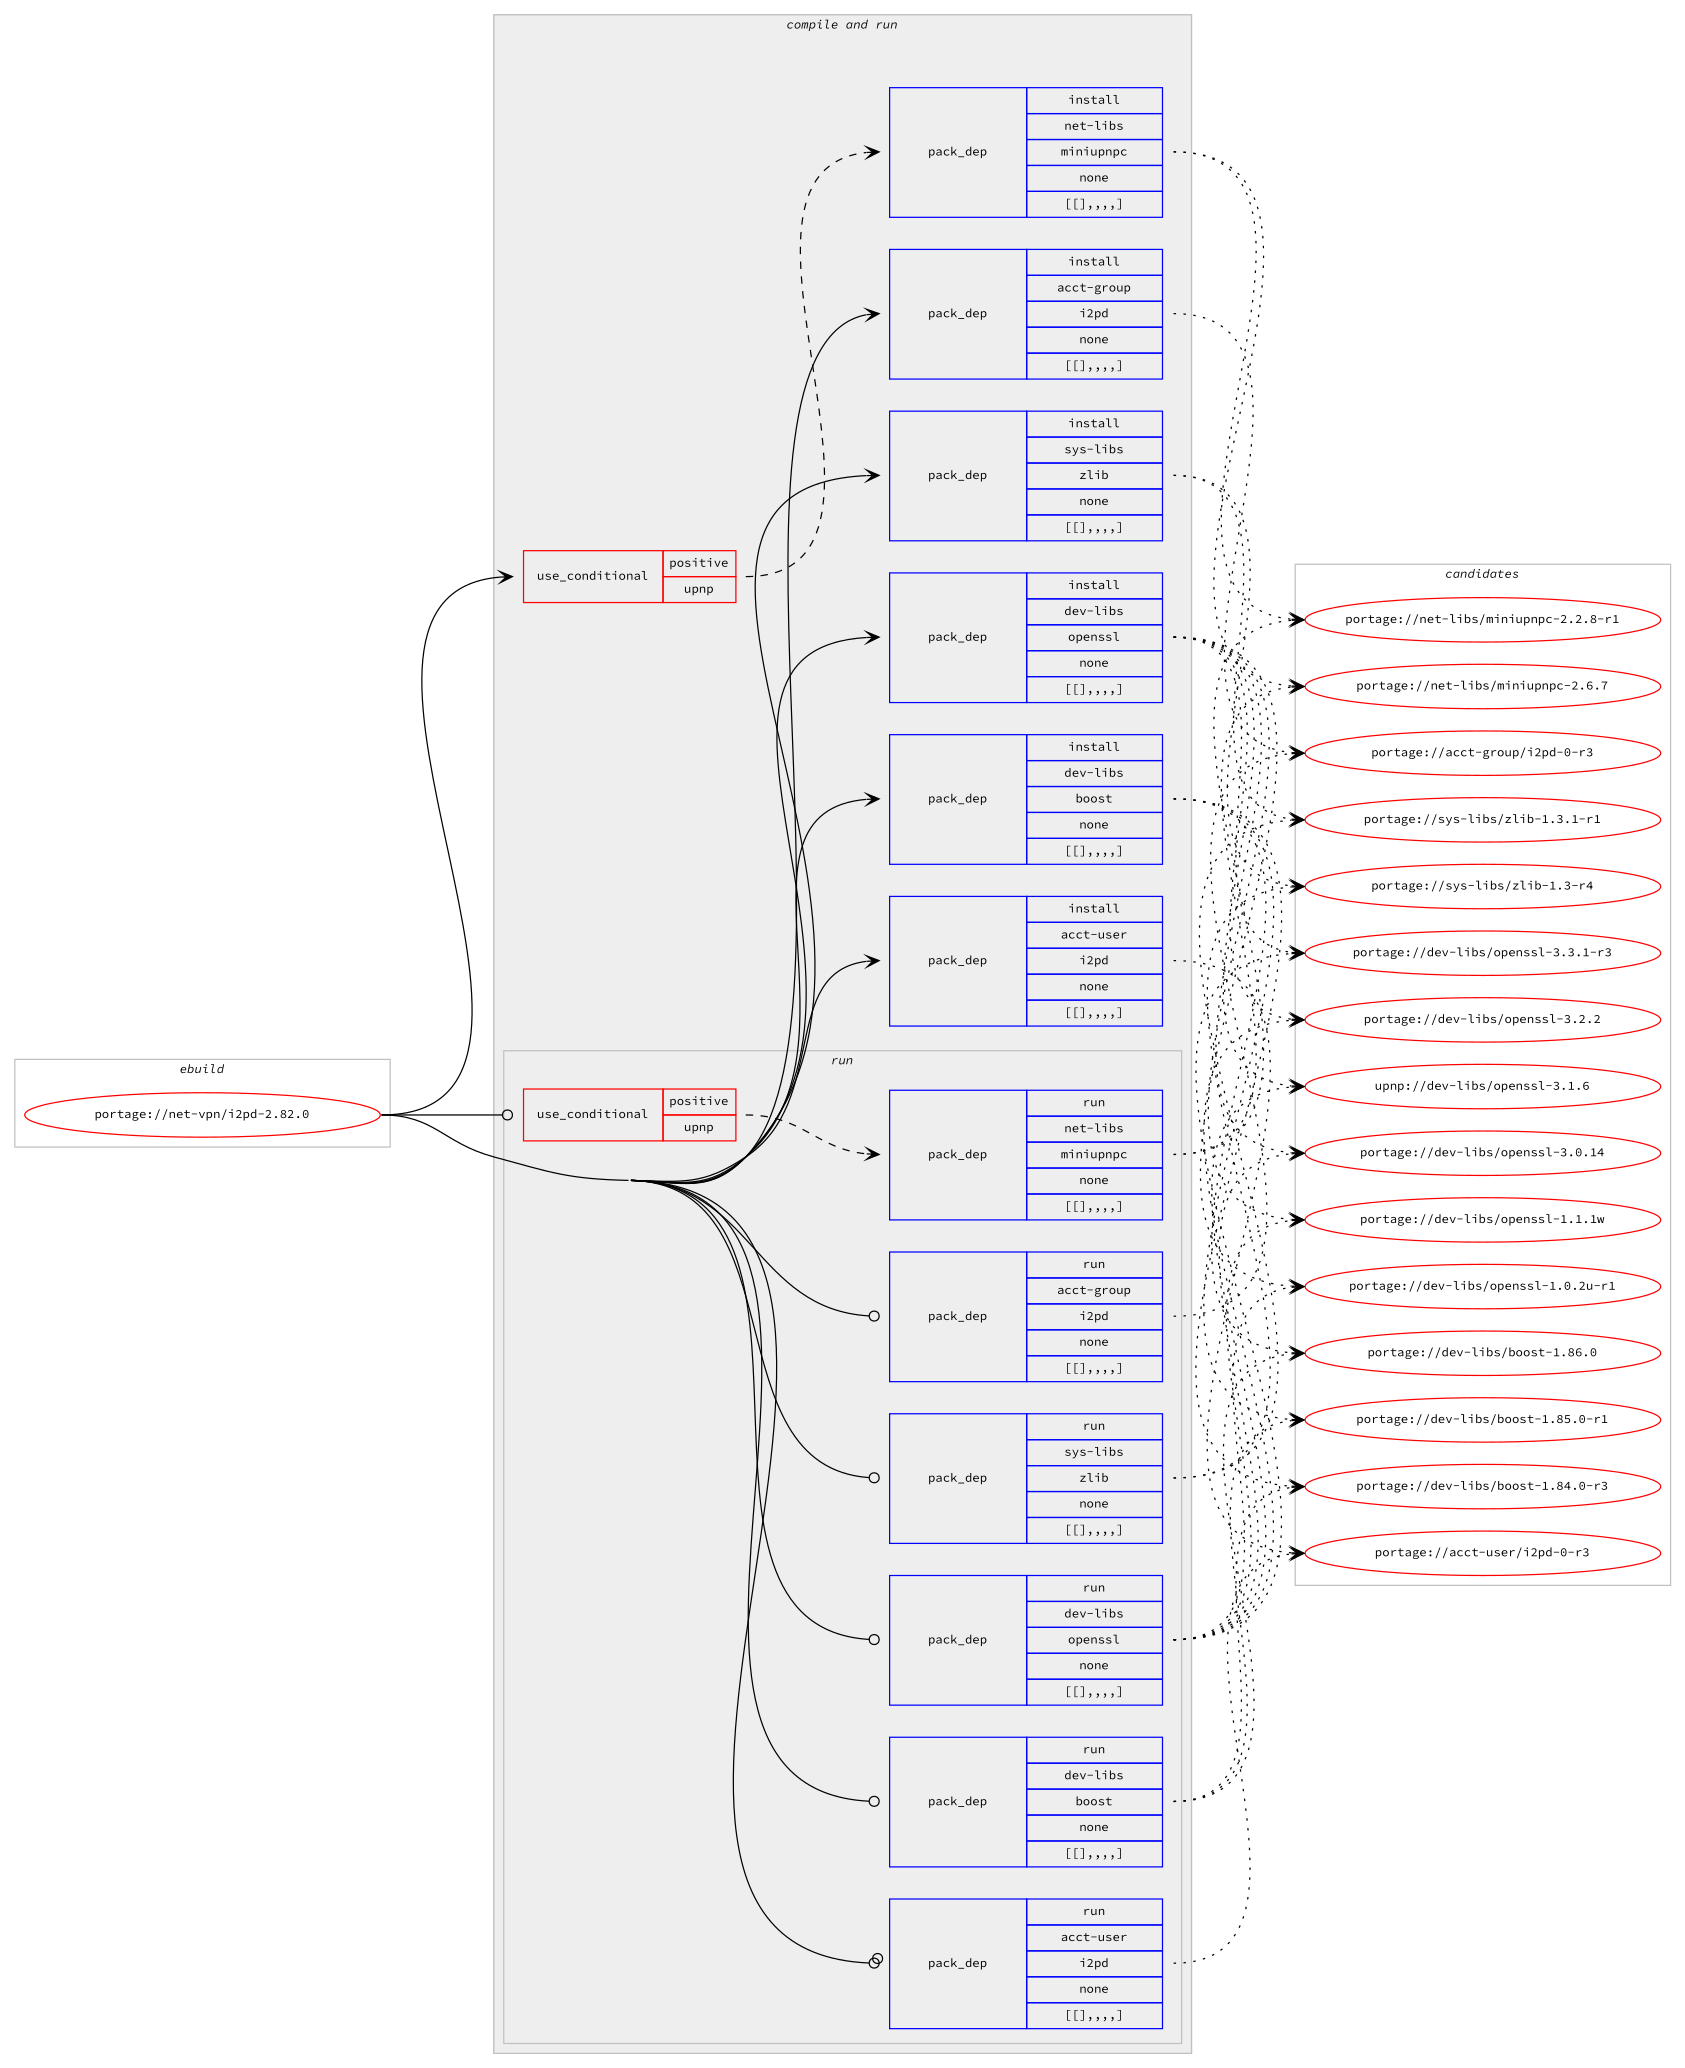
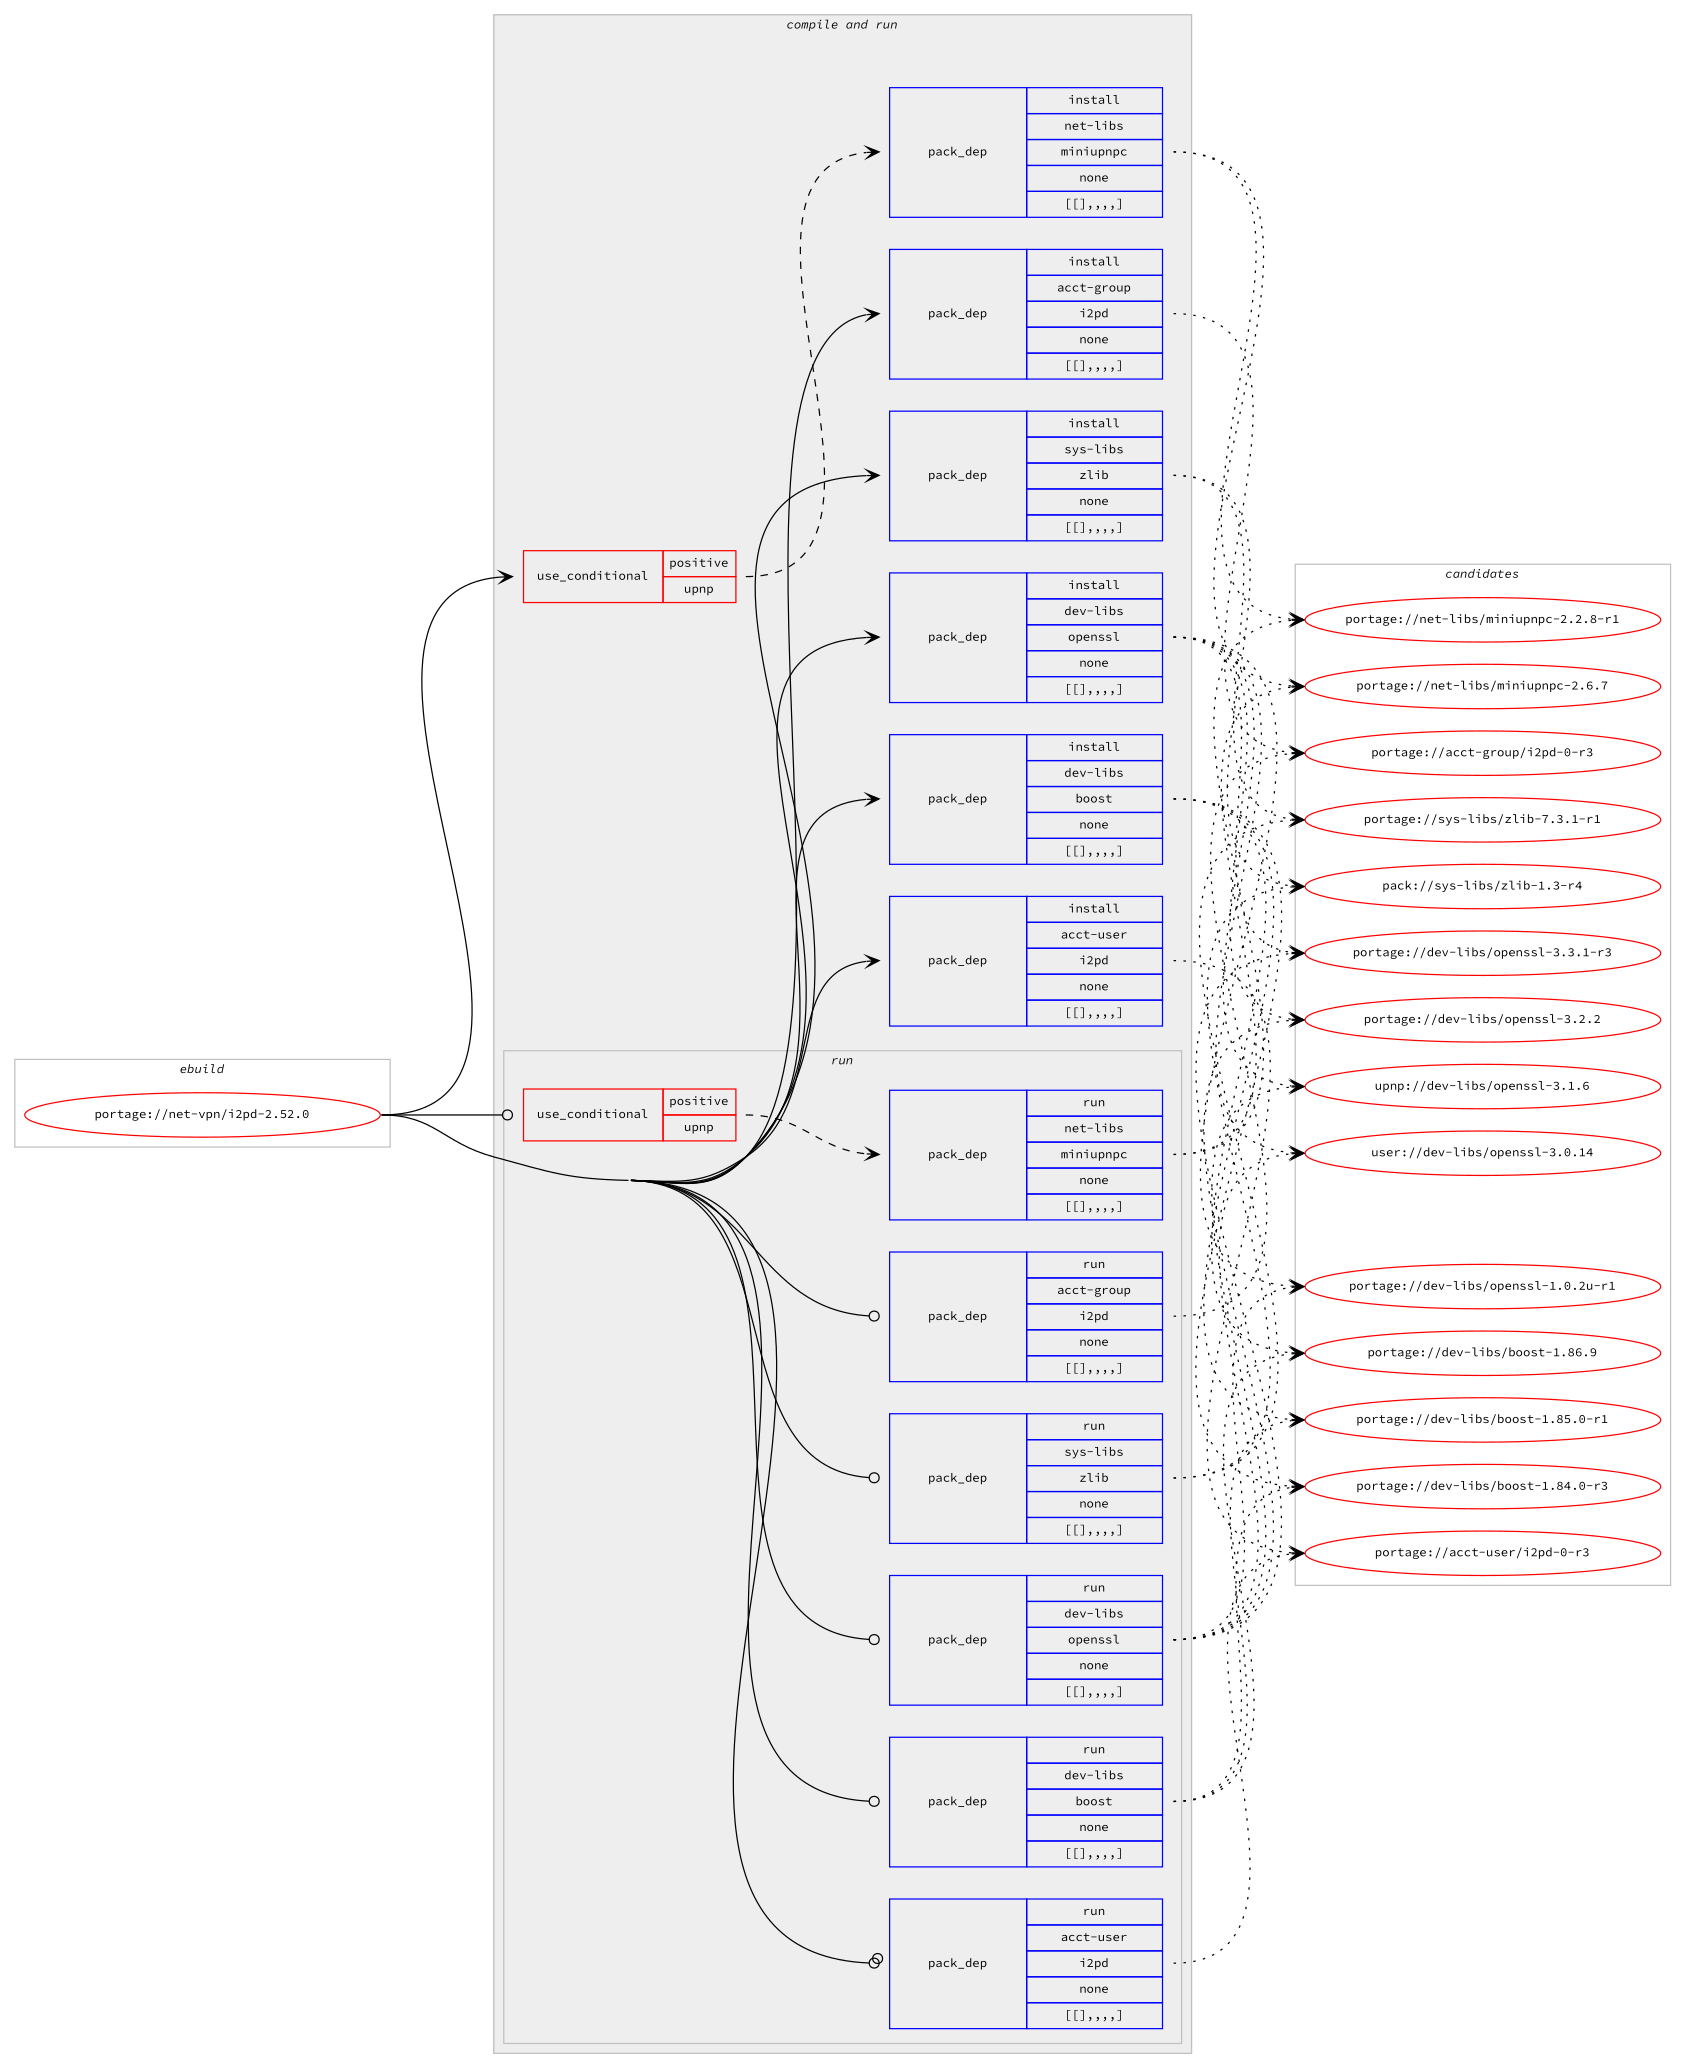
node "portage://sys-libs/zlib-1.3.1-r1": label "portage://sys-libs/zlib-1.3.1-r1" -> "portage://sys-libs/zlib-7.3.1-r1"
node "portage://sys-libs/zlib-1.3-r4": label "portage://sys-libs/zlib-1.3-r4" -> "pack://sys-libs/zlib-1.3-r4"
node "portage://net-vpn/i2pd-2.82.0": label "portage://net-vpn/i2pd-2.82.0" -> "portage://net-vpn/i2pd-2.52.0"
node "portage://dev-libs/openssl-3.0.14": label "portage://dev-libs/openssl-3.0.14" -> "user://dev-libs/openssl-3.0.14"
node "portage://dev-libs/openssl-1.1.1w": removed
node "portage://dev-libs/boost-1.86.0": label "portage://dev-libs/boost-1.86.0" -> "portage://dev-libs/boost-1.86.9"
